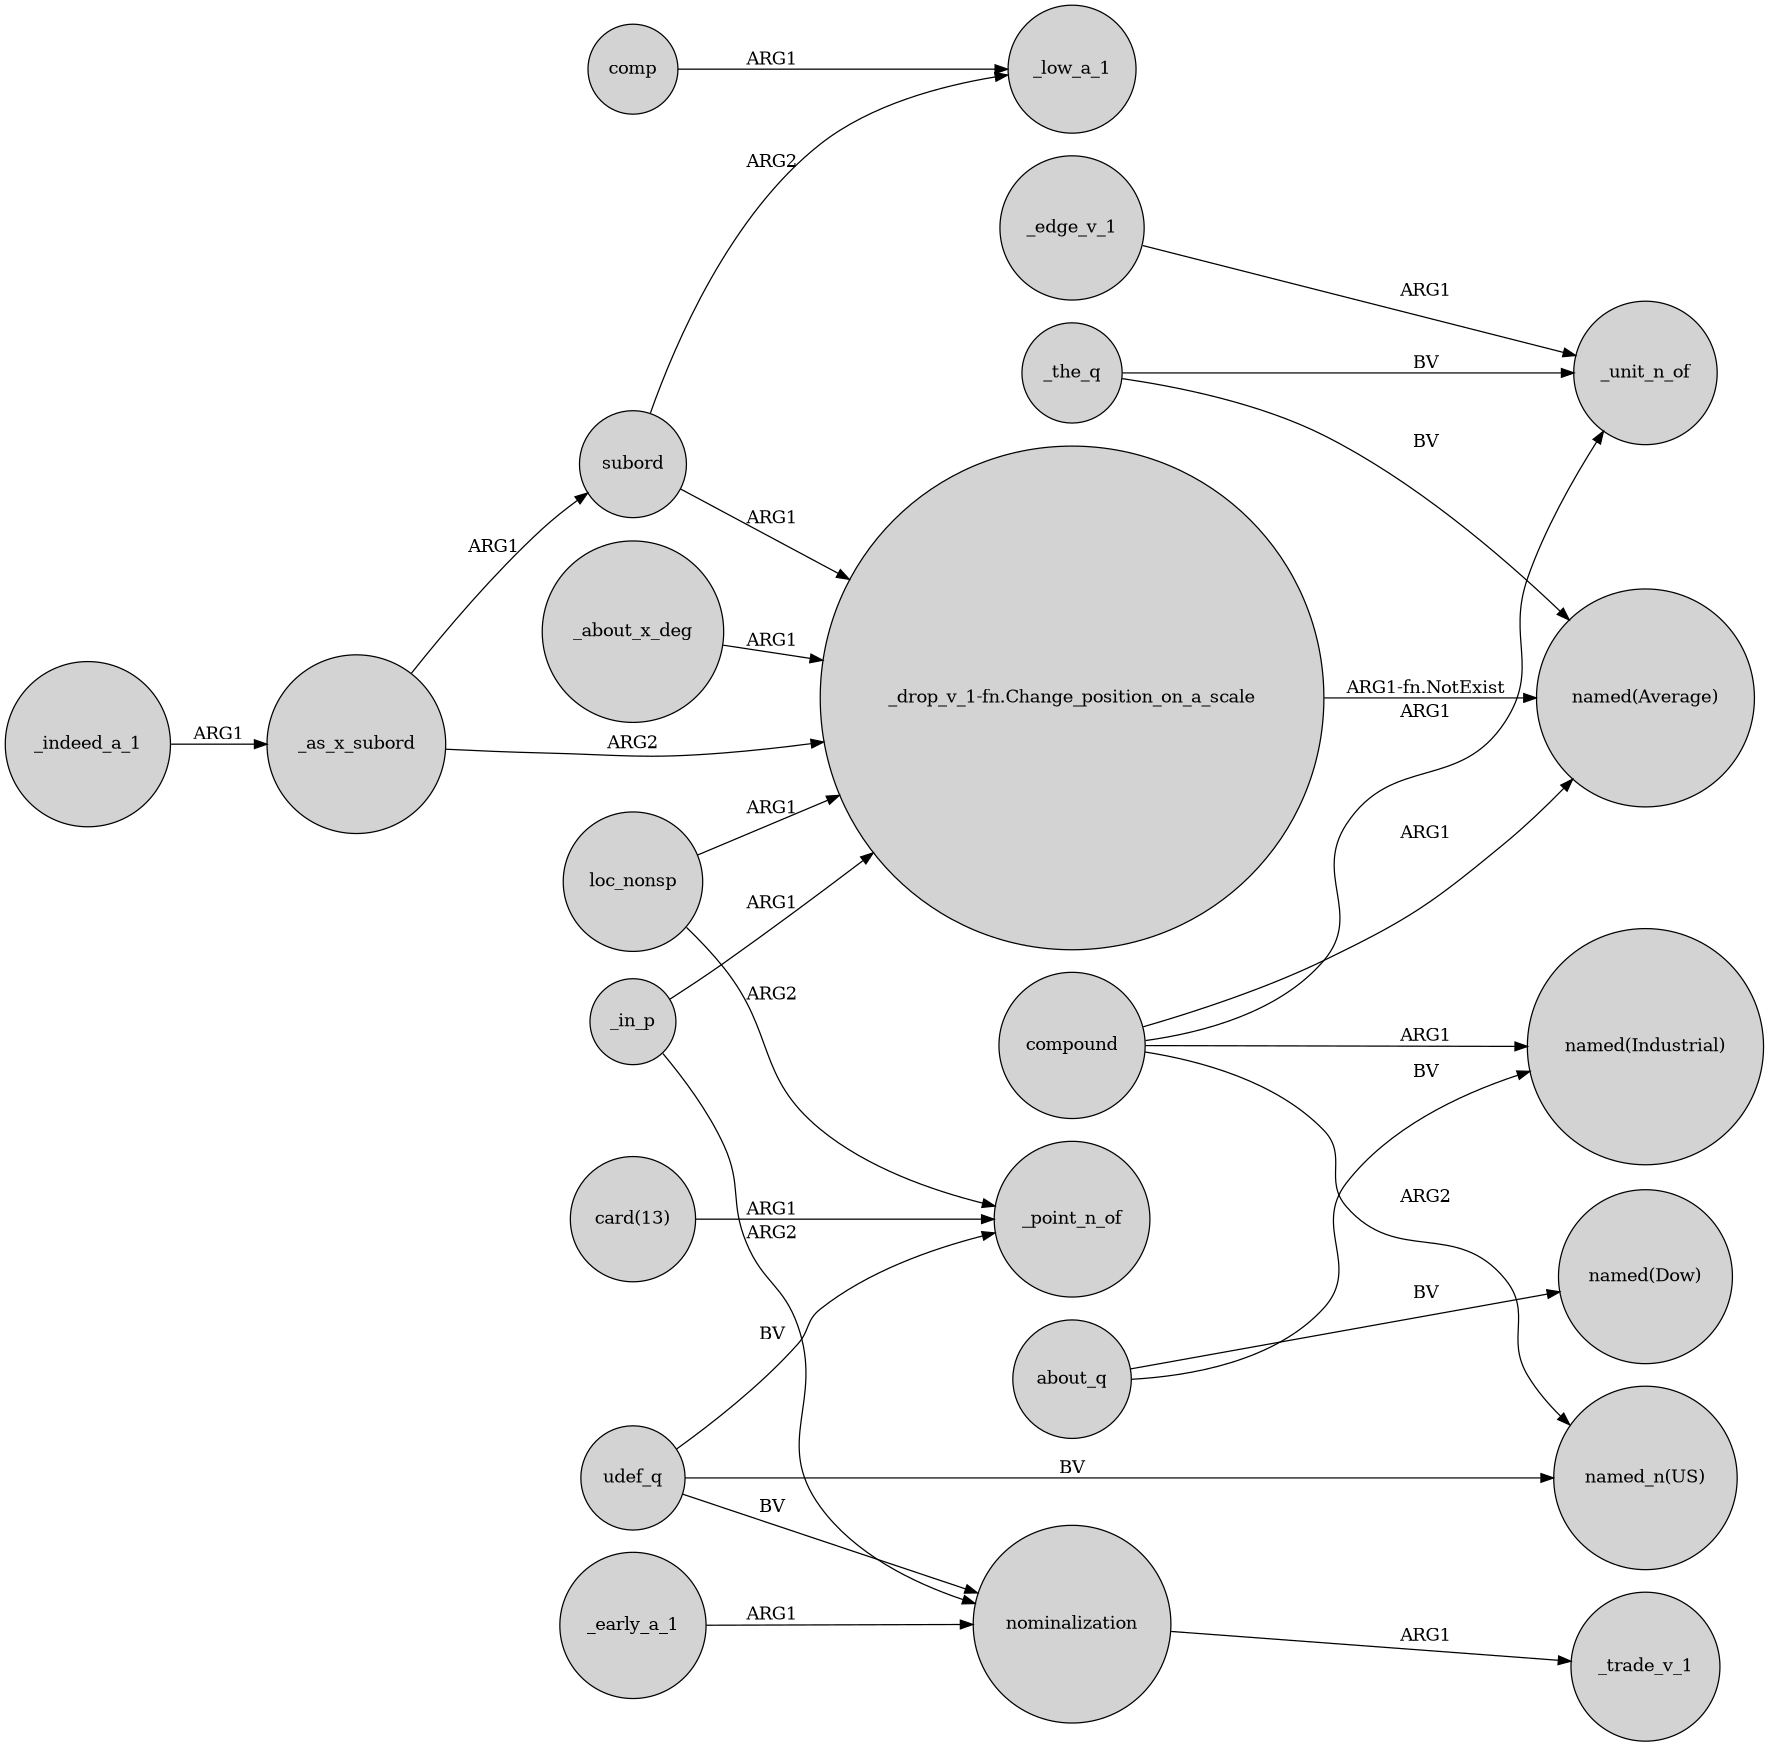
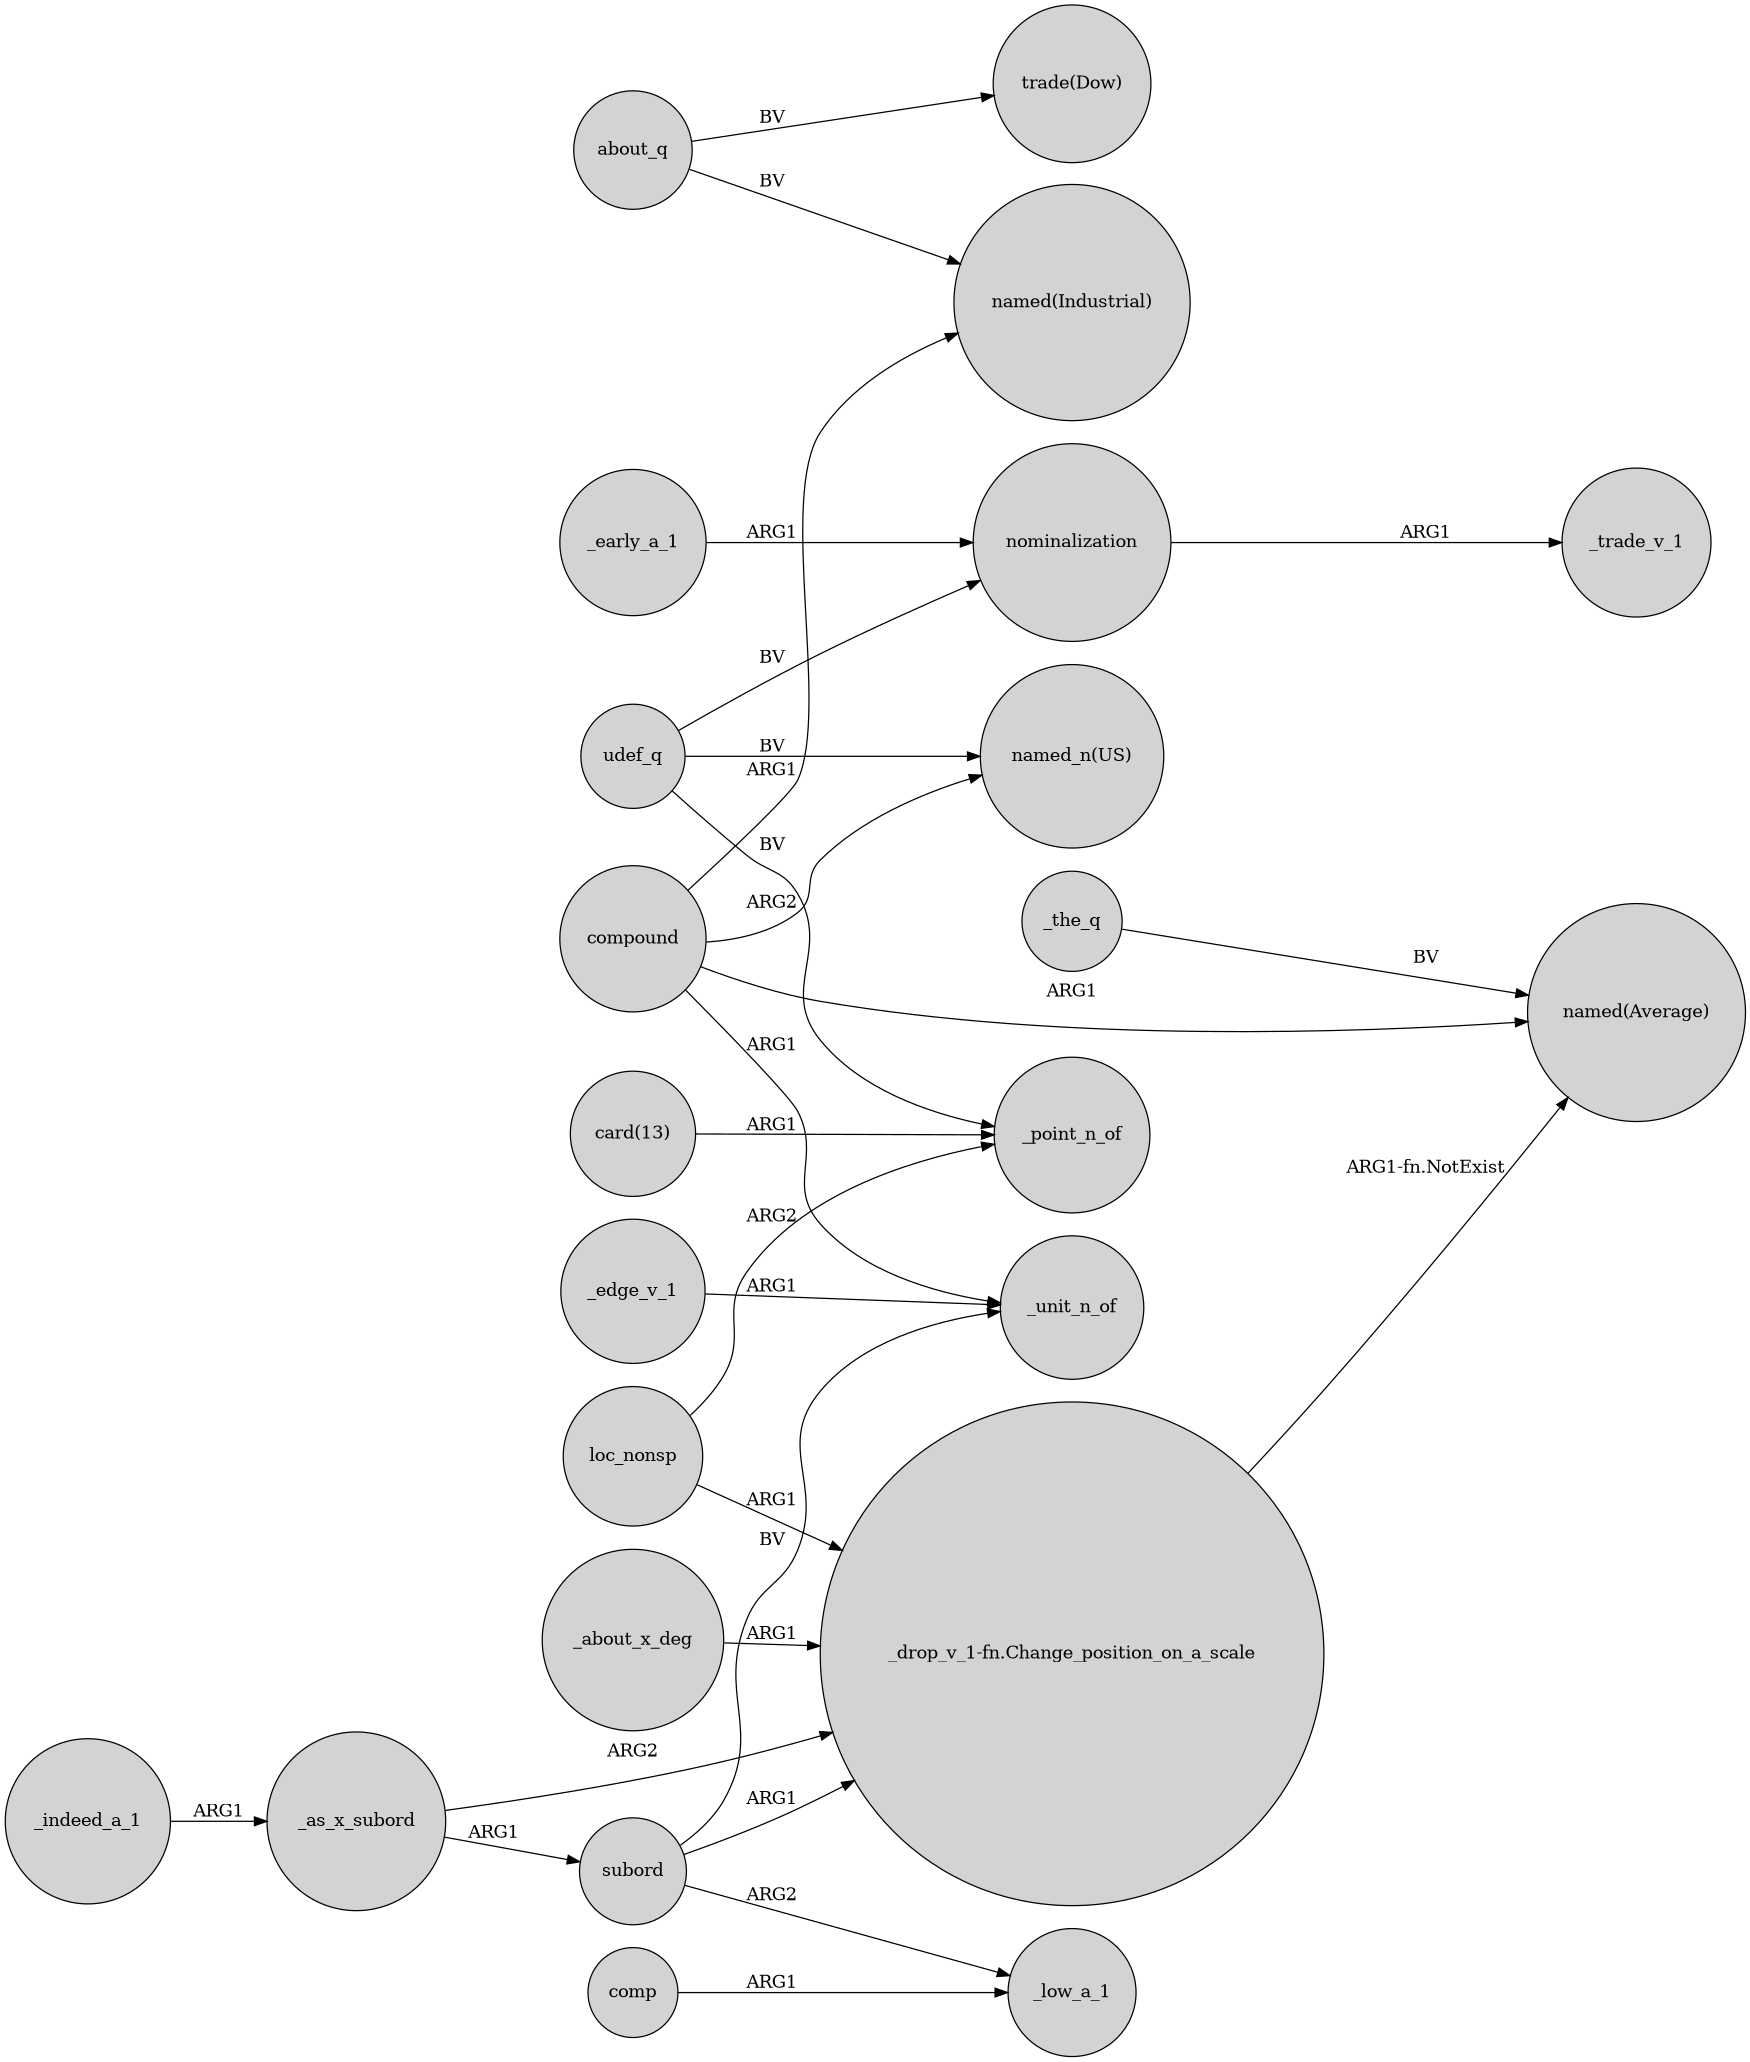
edge "_the_q" -> "_unit_n_of": now "subord" -> "_unit_n_of"
node "_in_p": removed
node "named(Dow)": label "named(Dow)" -> "trade(Dow)"
